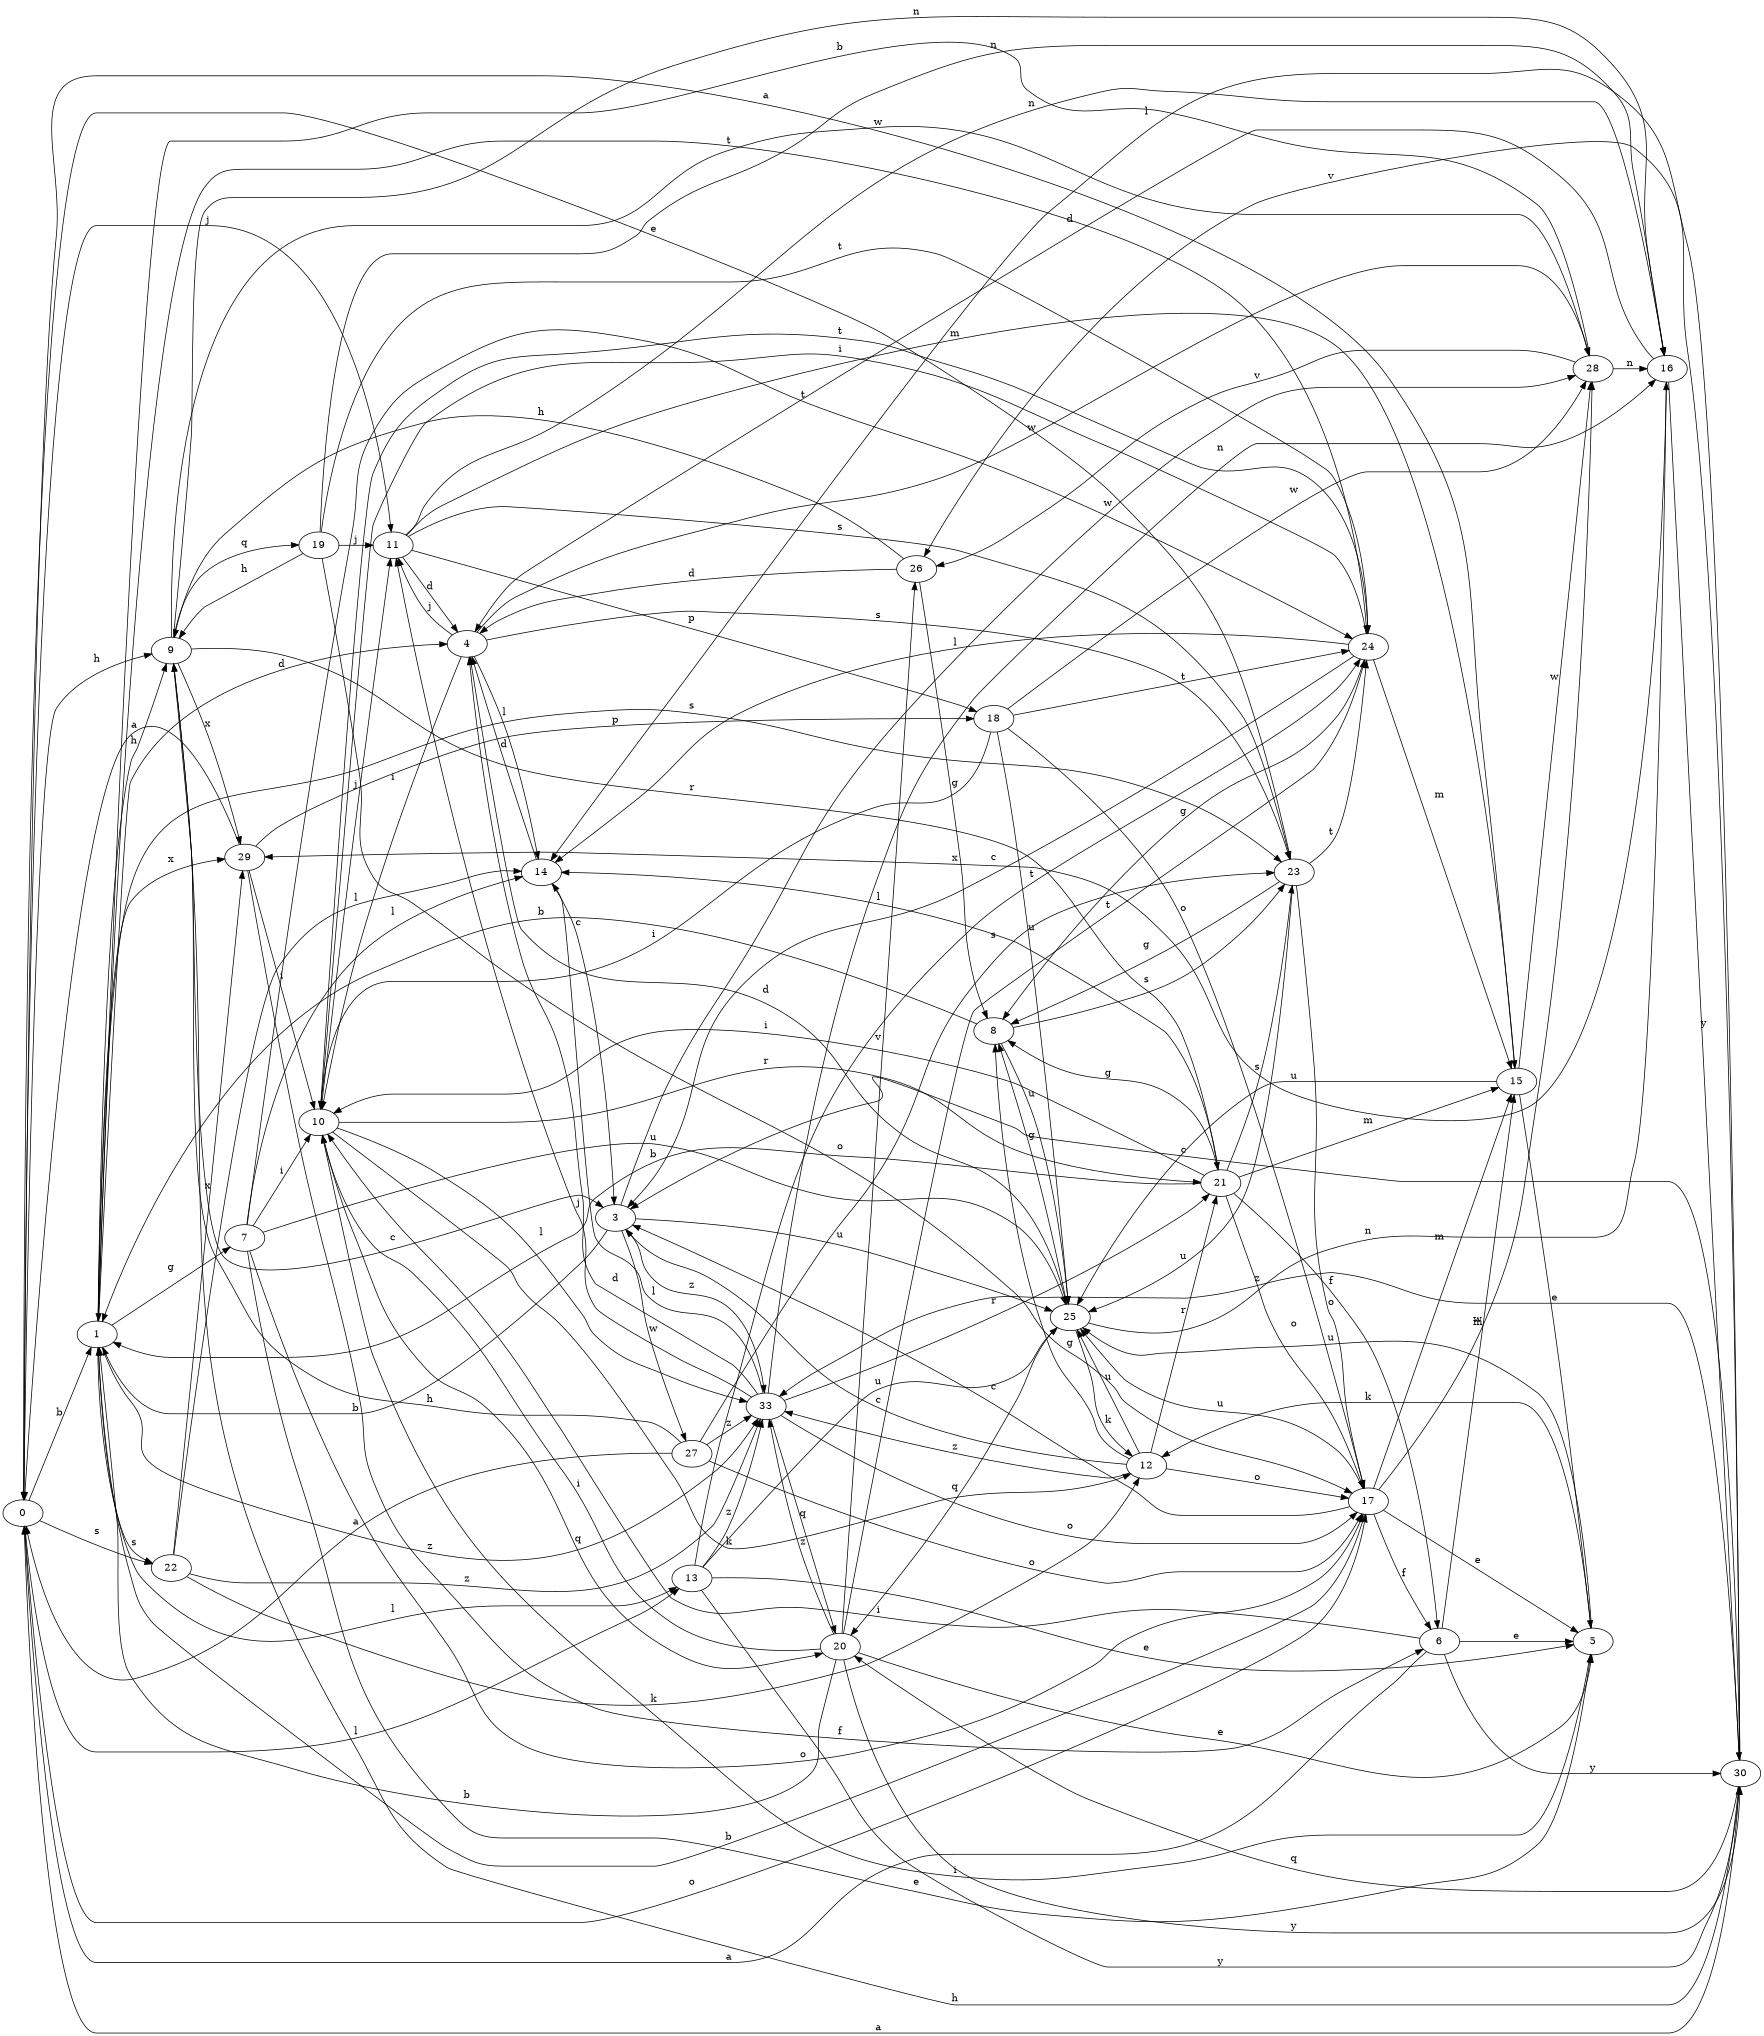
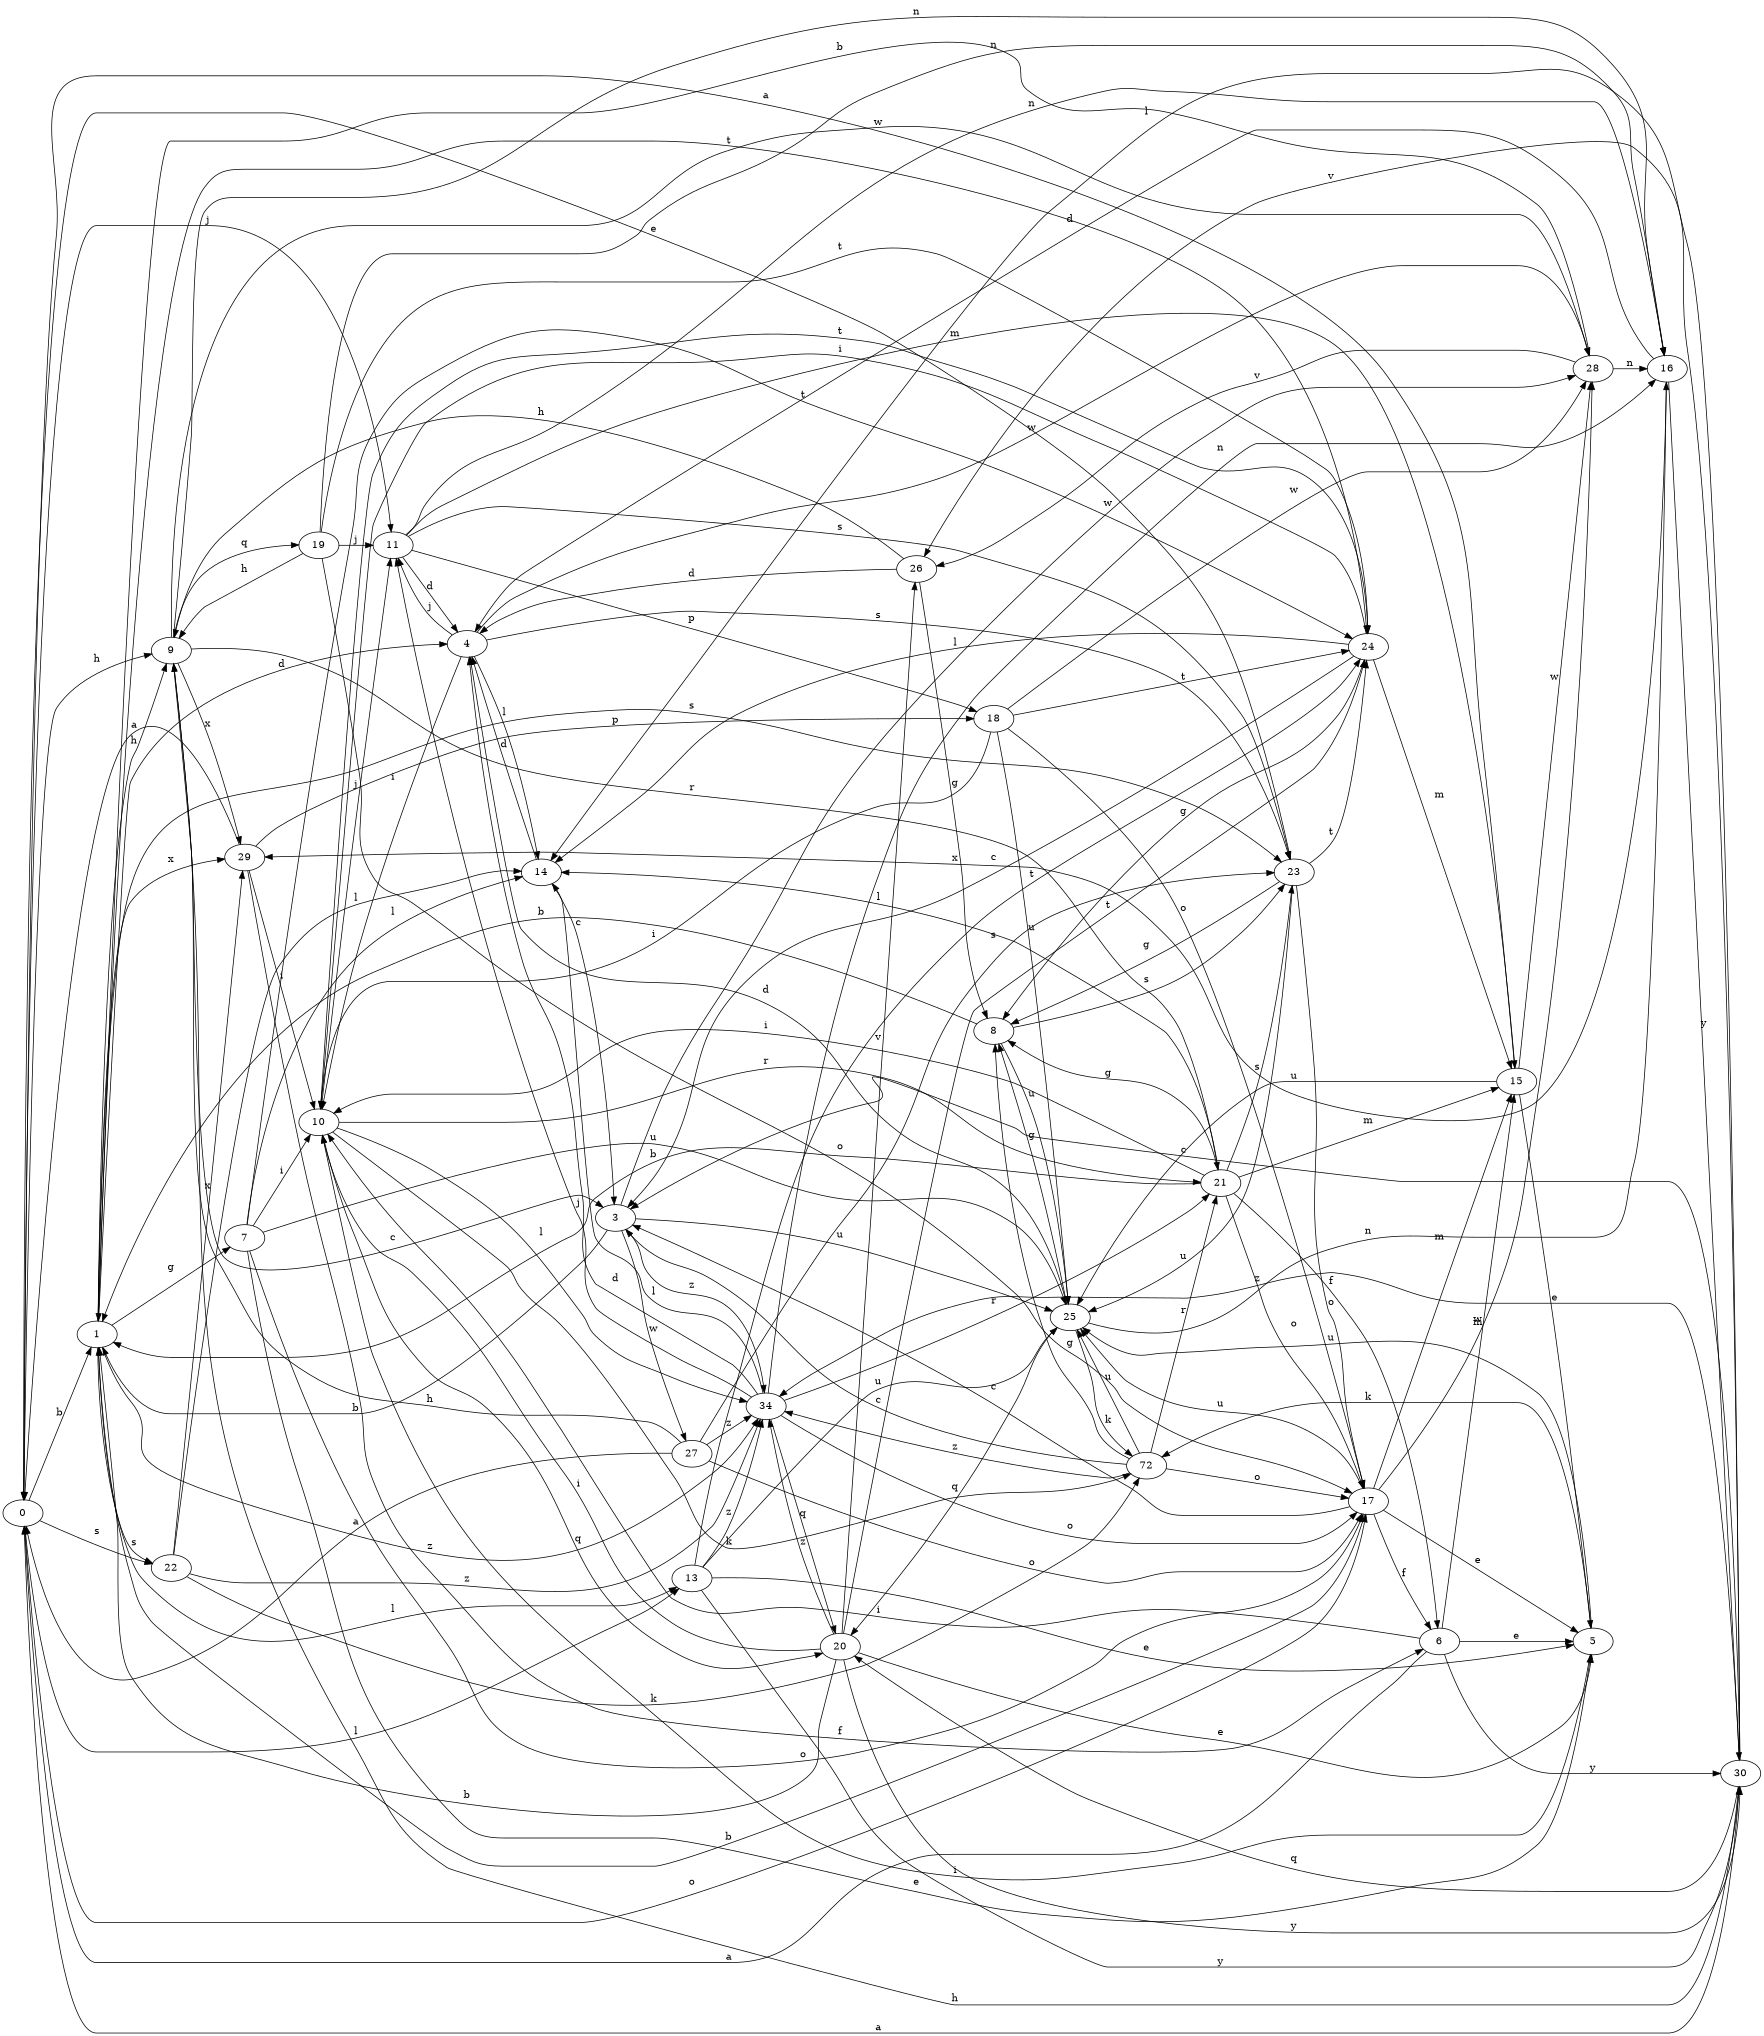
node "33": label "33" -> "34"
node "12": label "12" -> "72"
